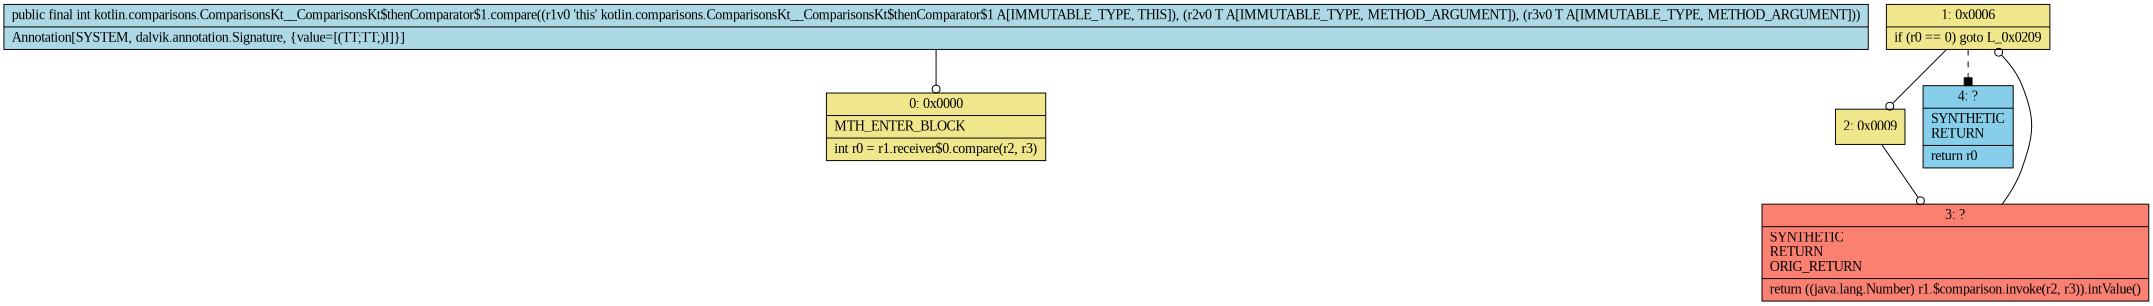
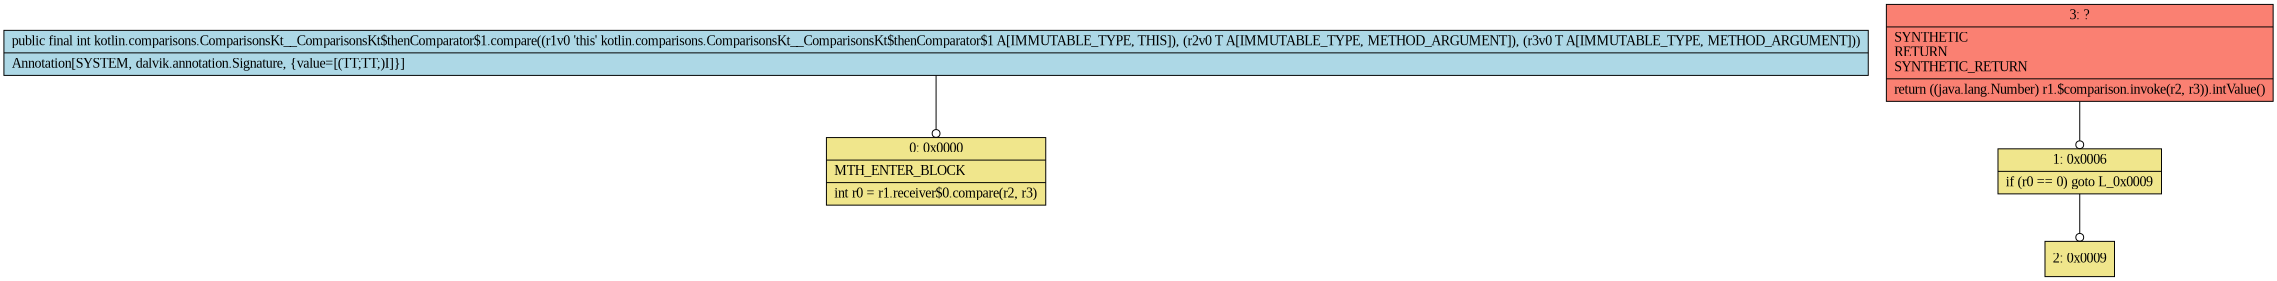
node "1: 0x0006": text "if (r0 == 0) goto L_0x0209" -> "if (r0 == 0) goto L_0x0009"
node "4: ?": removed
edge "2: 0x0009" -> "3: ?": removed
node "3: ?": text "ORIG_RETURN" -> "SYNTHETIC_RETURN"
